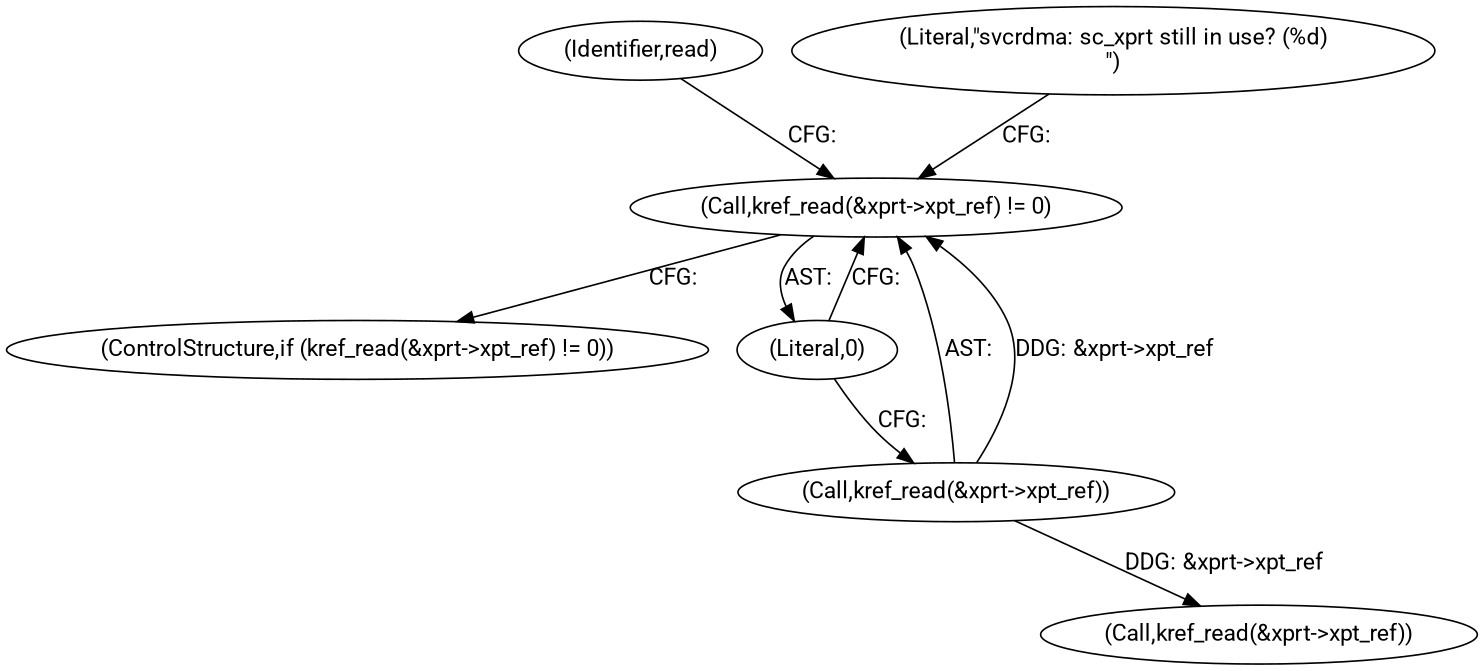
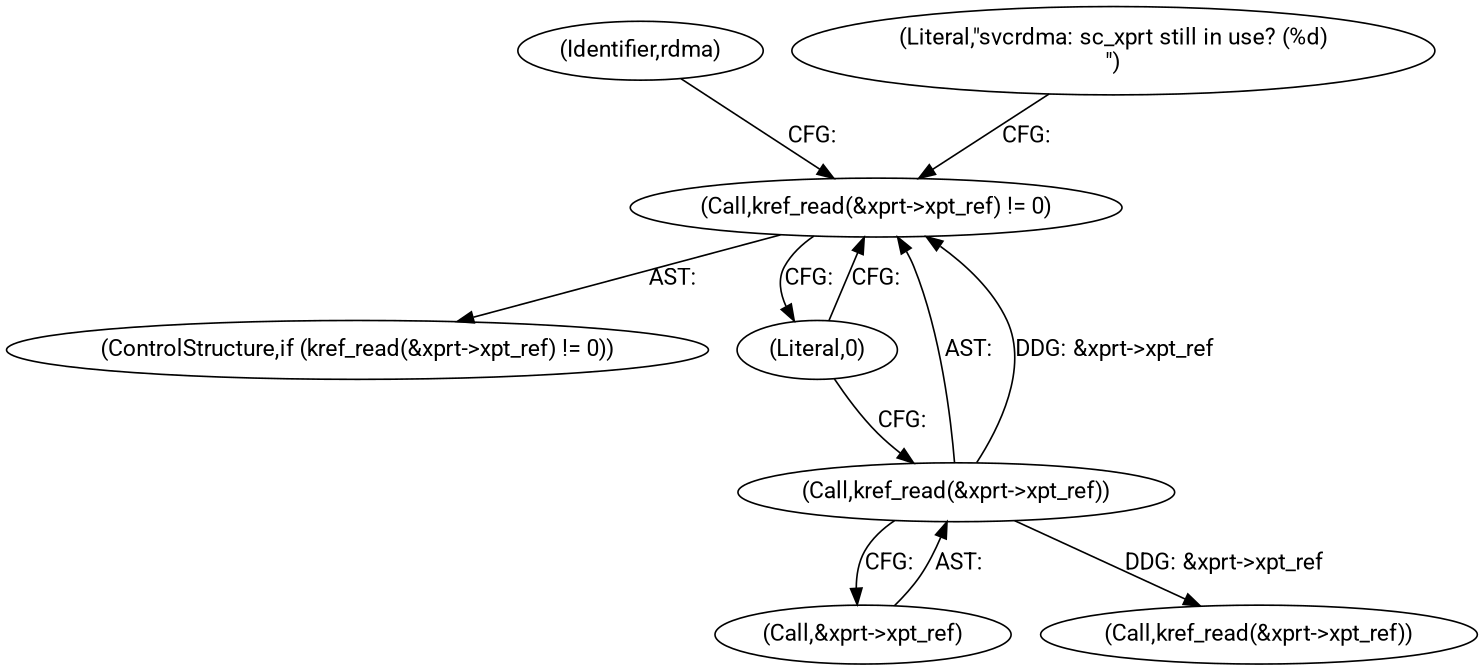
node "(Identifier,read)": label "(Identifier,read)" -> "(Identifier,rdma)"
edge "(Call,kref_read(&xprt->xpt_ref) != 0)" -> "(ControlStructure,if (kref_read(&xprt->xpt_ref) != 0))": label "CFG: " -> "AST: "
edge "(Call,kref_read(&xprt->xpt_ref) != 0)" -> "(Literal,0)": label "AST: " -> "CFG: "
node "(Call,&xprt->xpt_ref)": added
